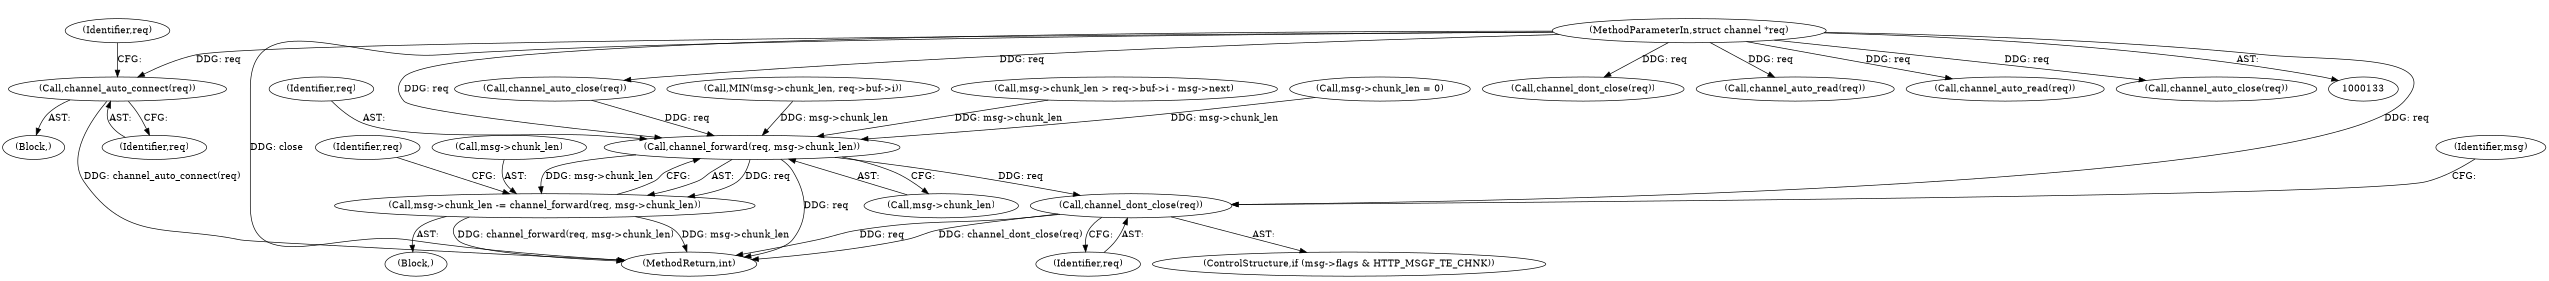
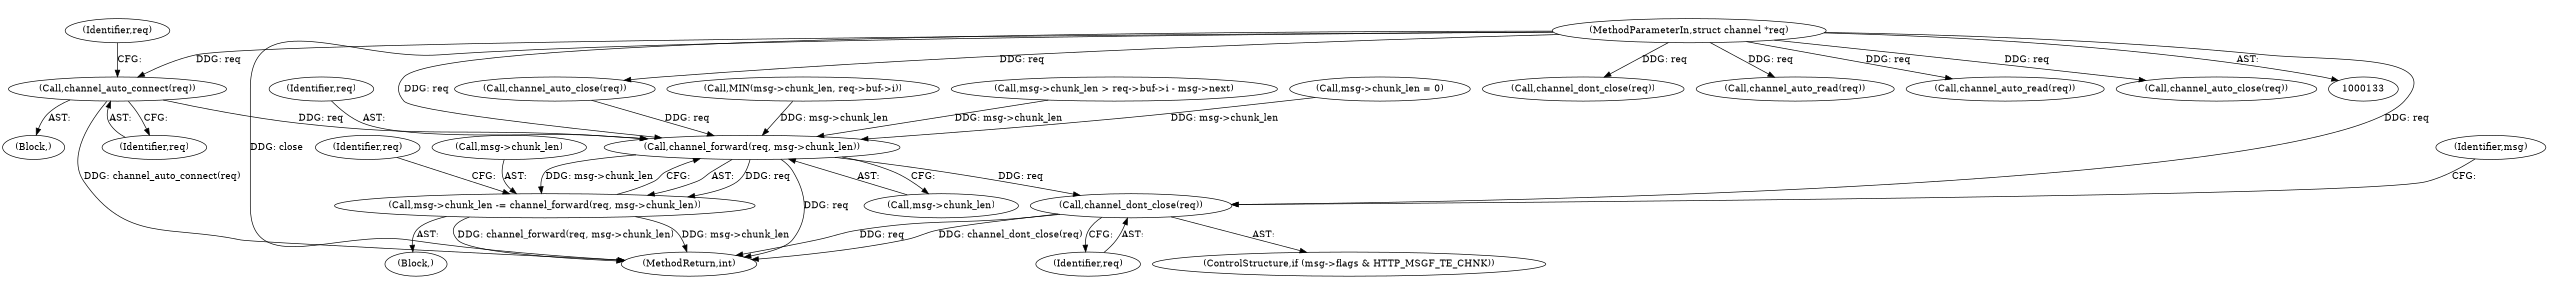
edge "(Call,channel_auto_connect(req))" -> "(Call,channel_forward(req, msg->chunk_len))": added, label "DDG: req"
